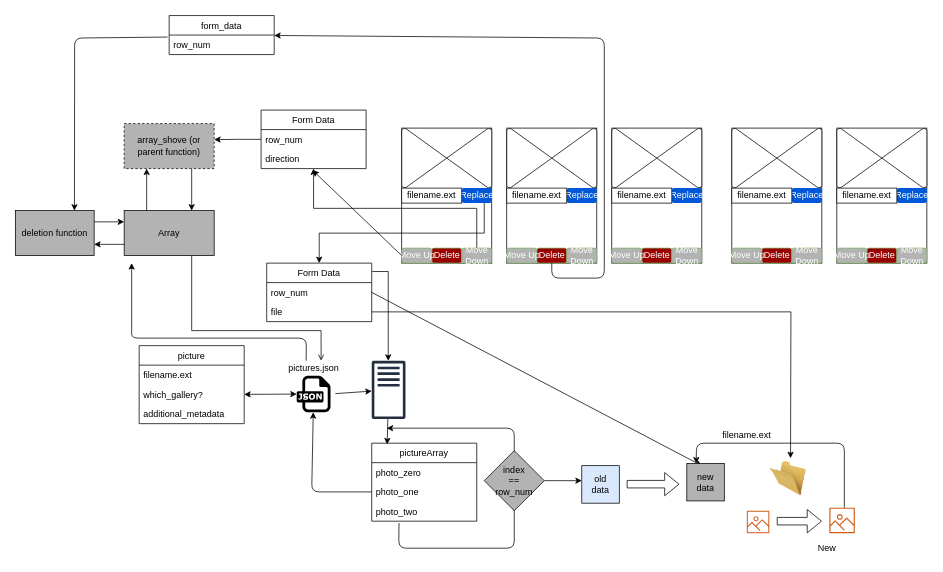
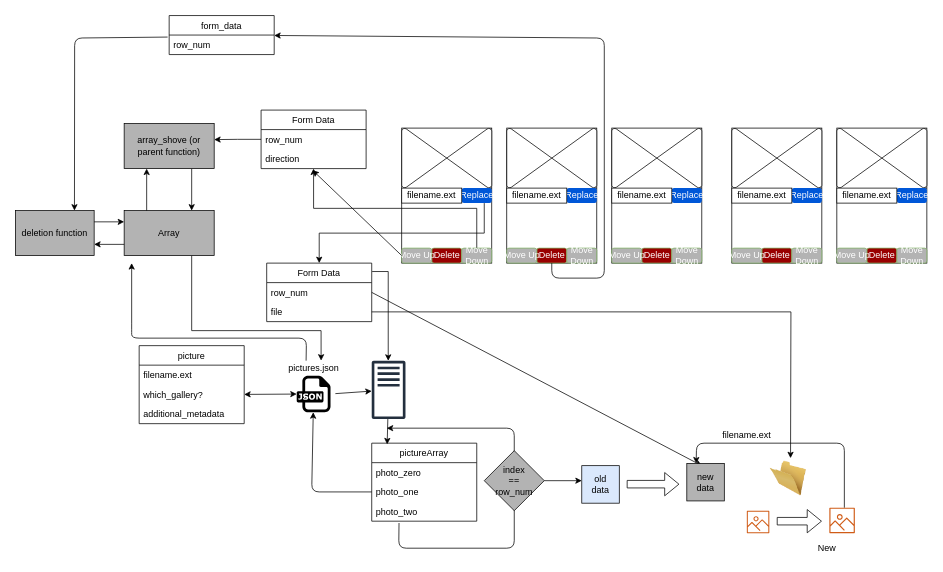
node "array_shove (or parent function)": style dashed -> solid
edge "Array" -> "pictures.json": arrowhead open -> classic
